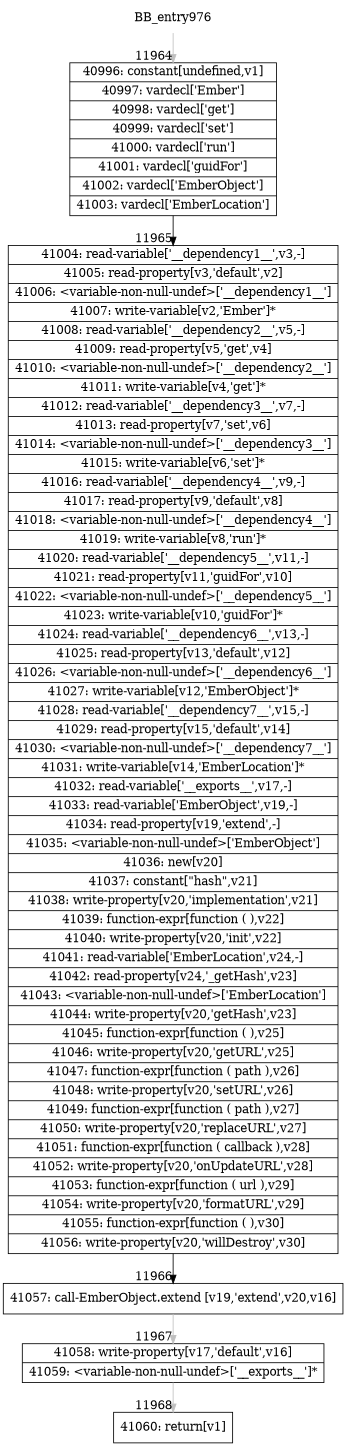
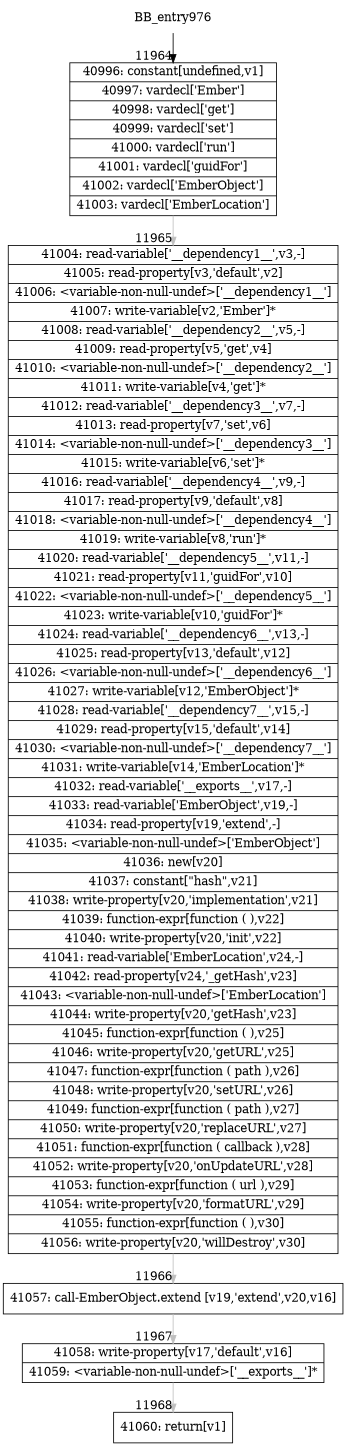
edge "BB_entry976" -> "40996: constant[undefined,v1]": color gray -> black
edge "40996: constant[undefined,v1]" -> "41004: read-variable['__dependency1__',v3,-]": color black -> gray
edge "41004: read-variable['__dependency1__',v3,-]" -> "41057: call-EmberObject.extend [v19,'extend',v20,v16]": color black -> gray
